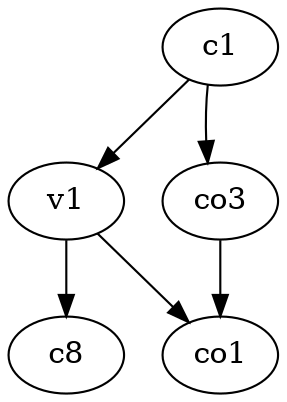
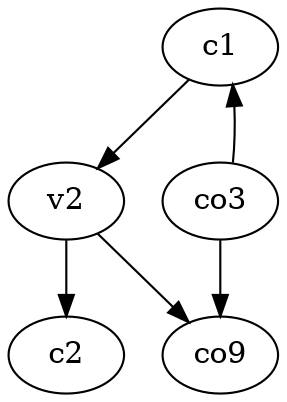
edge "c1" -> "co3": reversed
node "v1": label "v1" -> "v2"
node "c8": label "c8" -> "c2"
node "co1": label "co1" -> "co9"
